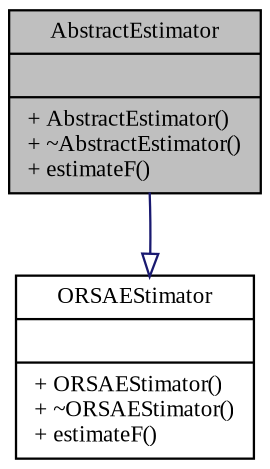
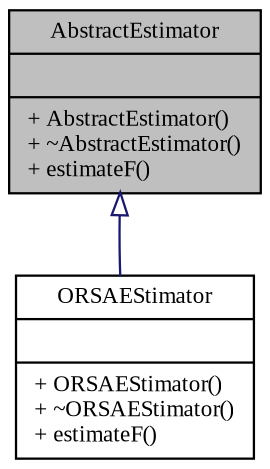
edge "AbstractEstimator" -> "ORSAEStimator": reversed
